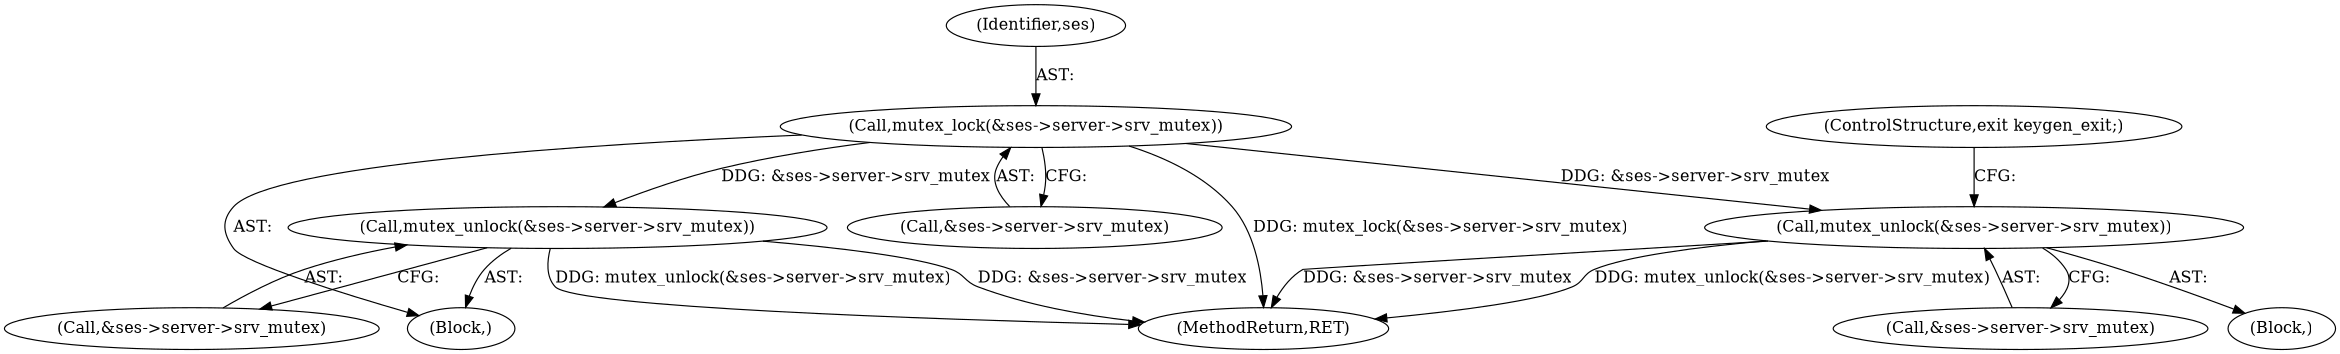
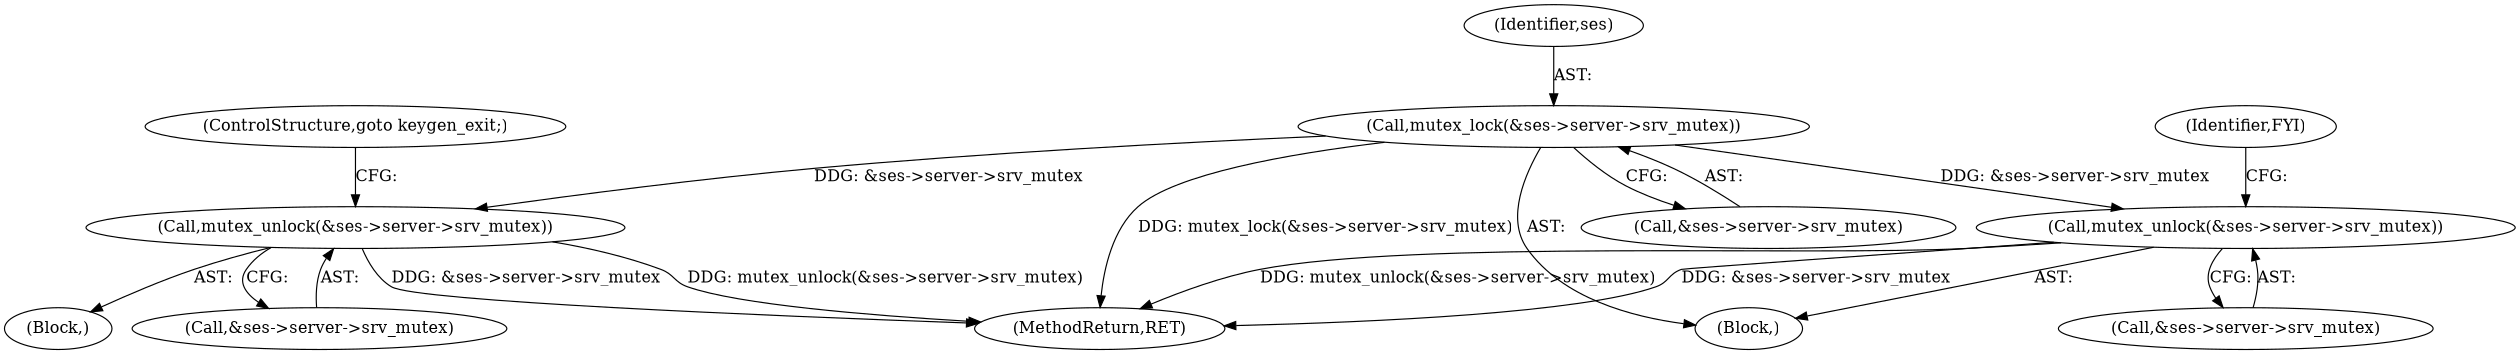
node "(ControlStructure,exit keygen_exit;)": label "(ControlStructure,exit keygen_exit;)" -> "(ControlStructure,goto keygen_exit;)"
node "(Identifier,FYI)": added
